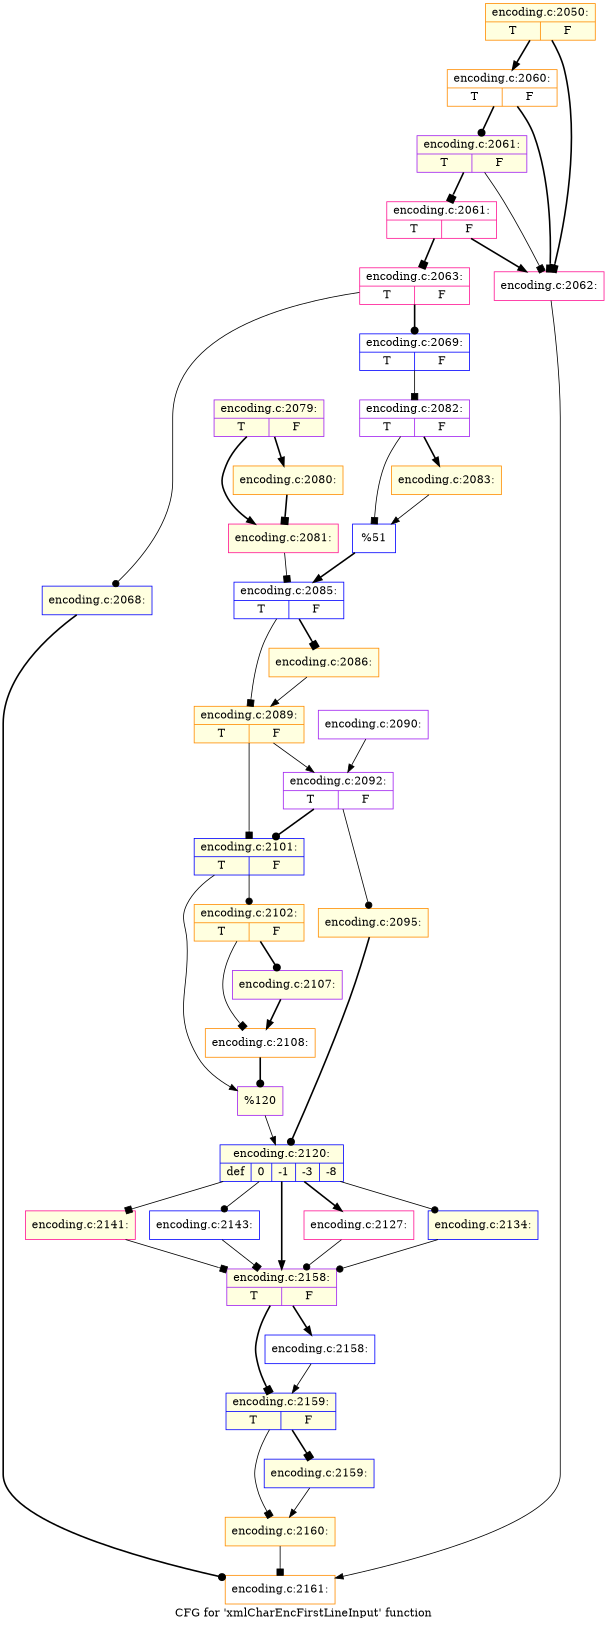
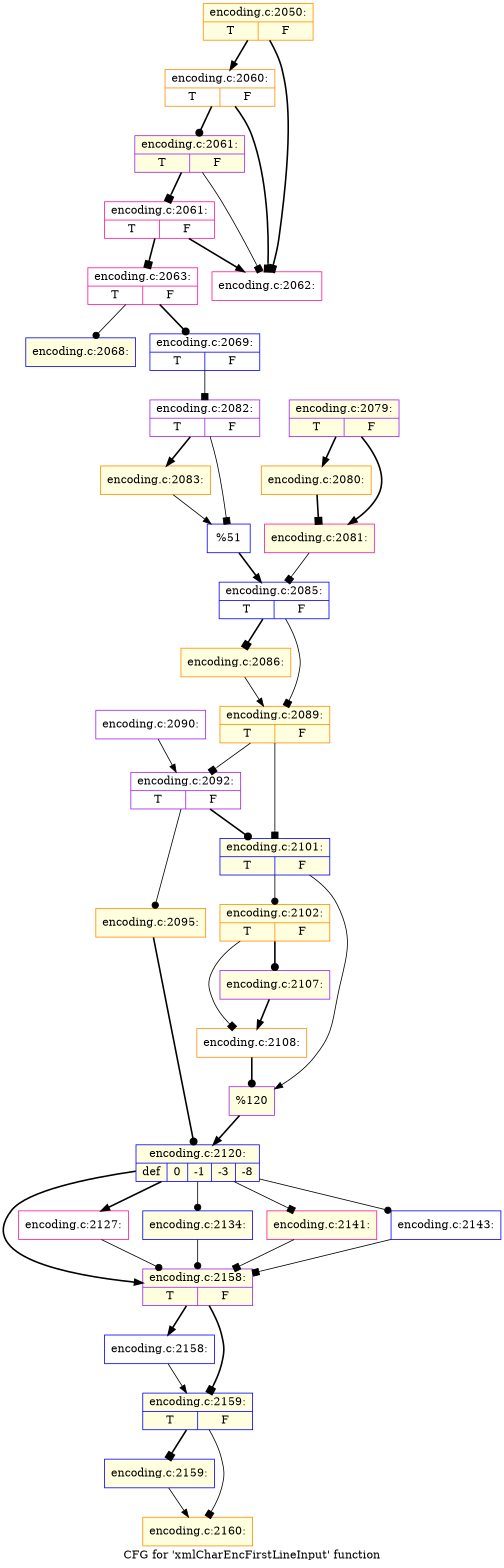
edge "encoding.c:2089:" -> "encoding.c:2092:": arrowhead normal -> box
edge "%120" -> "encoding.c:2120:": style solid -> bold
node "encoding.c:2161:": removed
